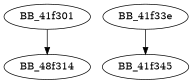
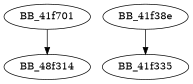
node "BB_41f301": label "BB_41f301" -> "BB_41f701"
node "BB_41f33e": label "BB_41f33e" -> "BB_41f38e"
node "BB_41f345": label "BB_41f345" -> "BB_41f335"
